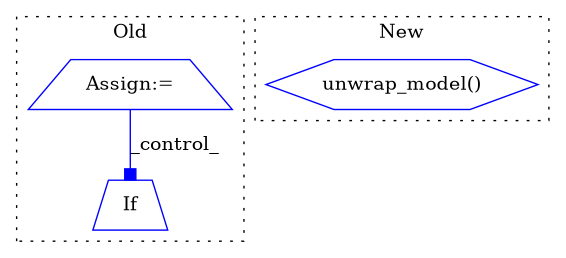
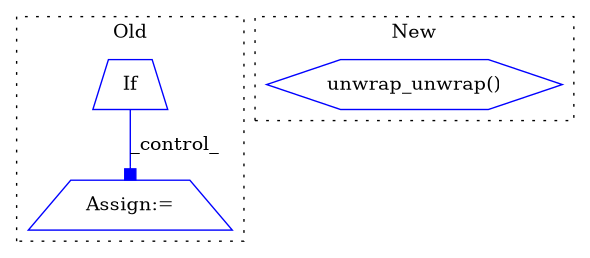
node "unwrap_model()": label "unwrap_model()" -> "unwrap_unwrap()"
edge "Assign:=" -> "If": reversed
